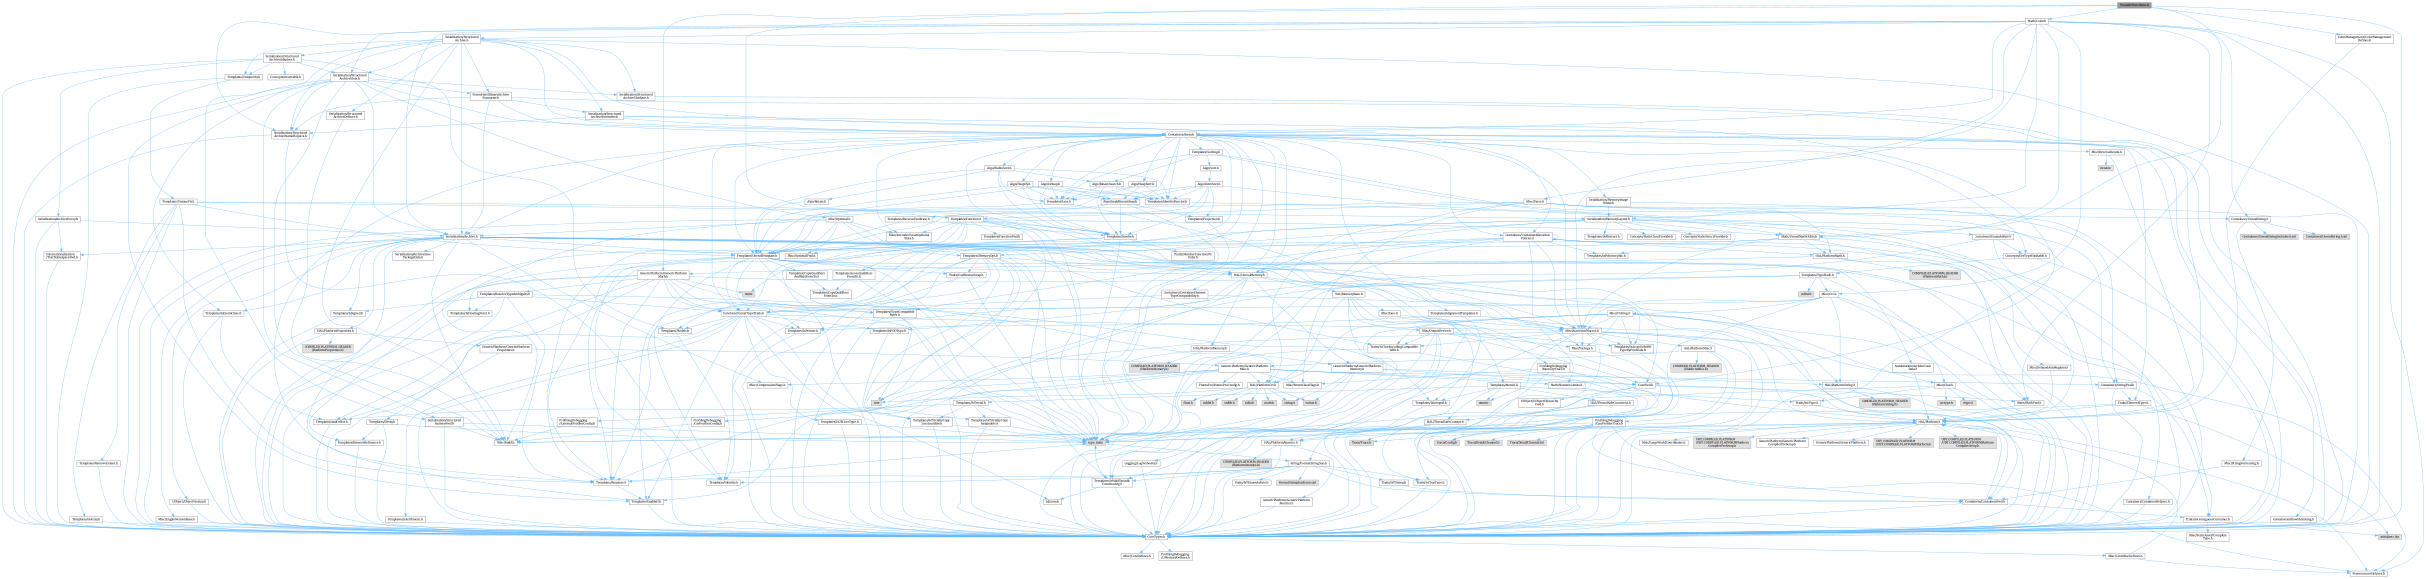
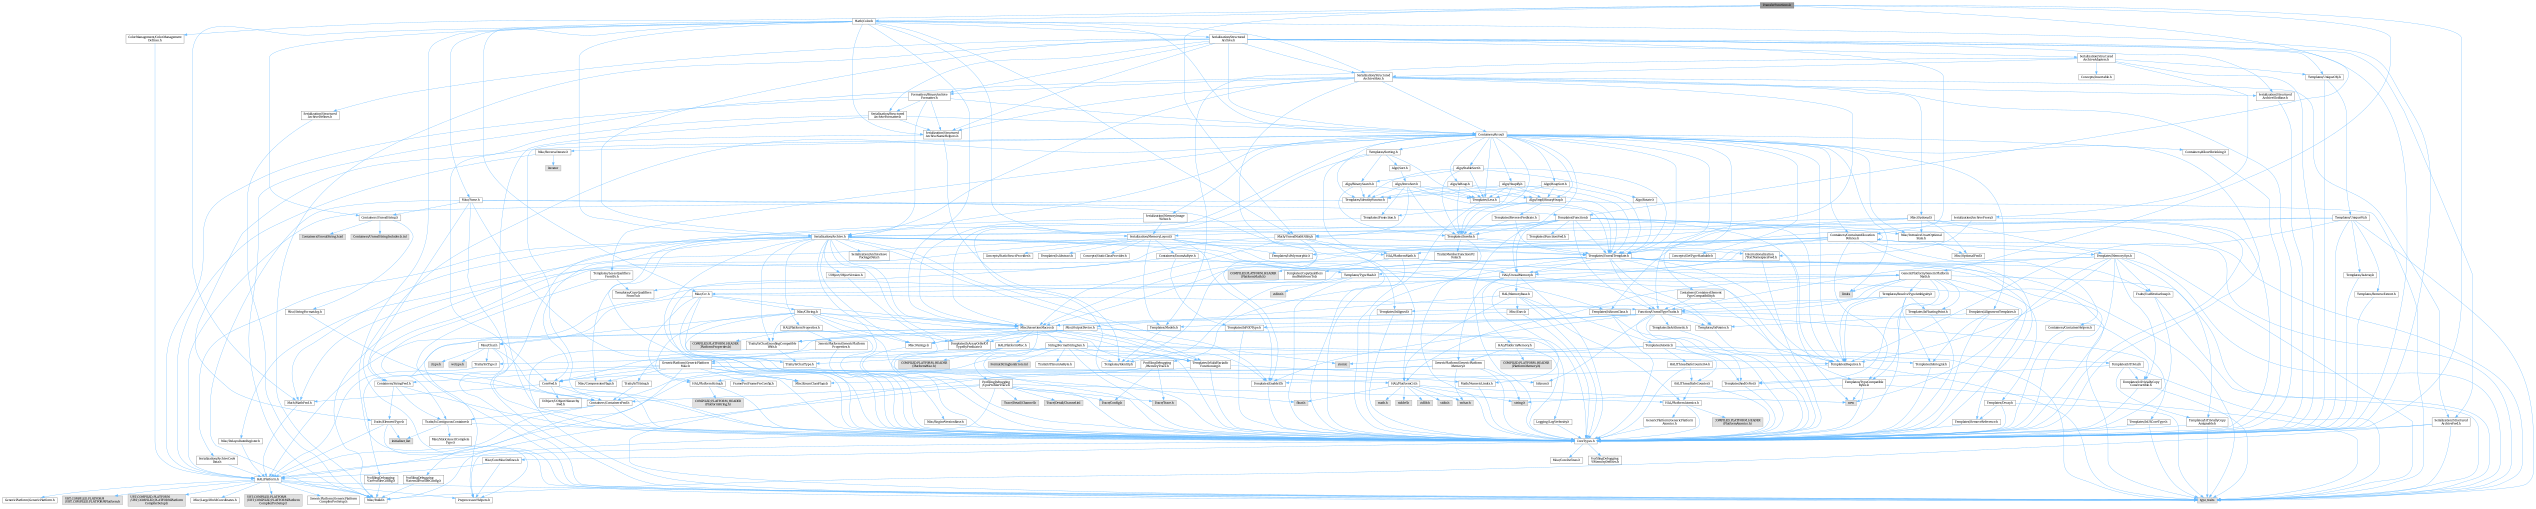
edge "Containers/EnumAsByte.h" -> "Concepts/GetTypeHashable.h": now "Containers/EnumAsByte.h" -> "Templates/TypeHash.h"
edge "Misc/CString.h" -> "HAL/PlatformCrt.h": now "Misc/CString.h" -> "float.h"
edge "Templates/TypeCompatible Bytes.h" -> "string.h": added
edge "type_traits" -> "String/FormatStringSan.h": reversed
